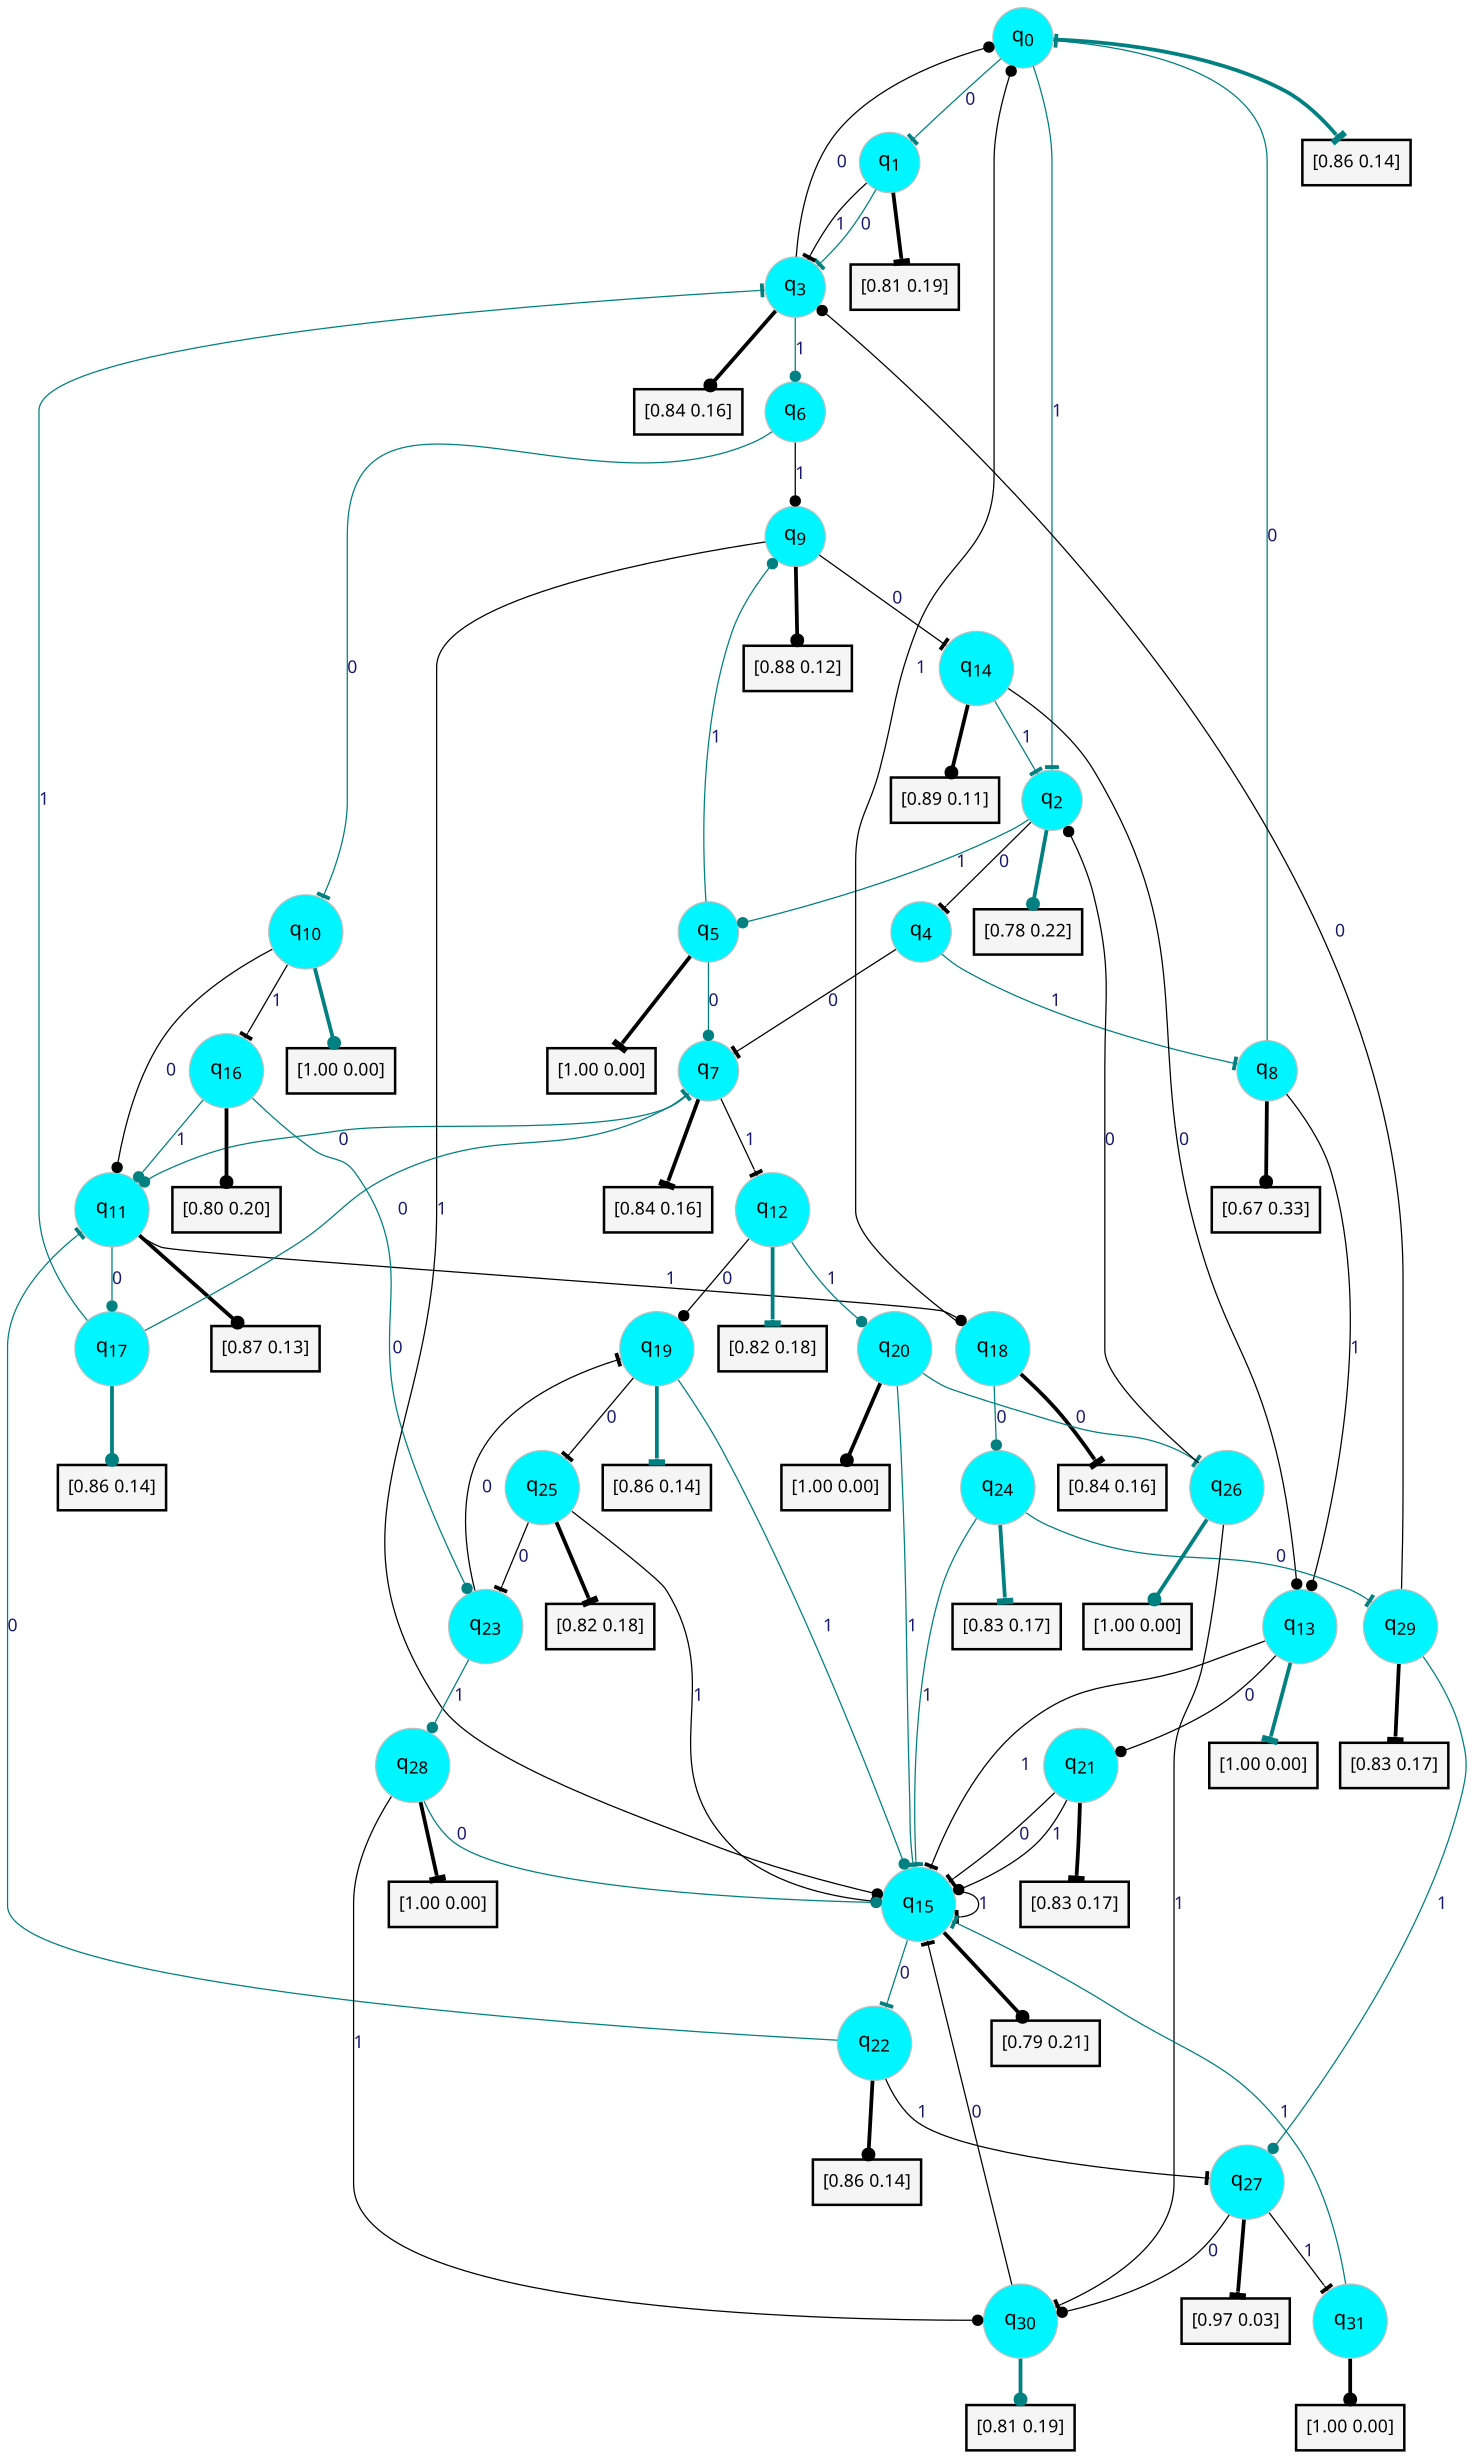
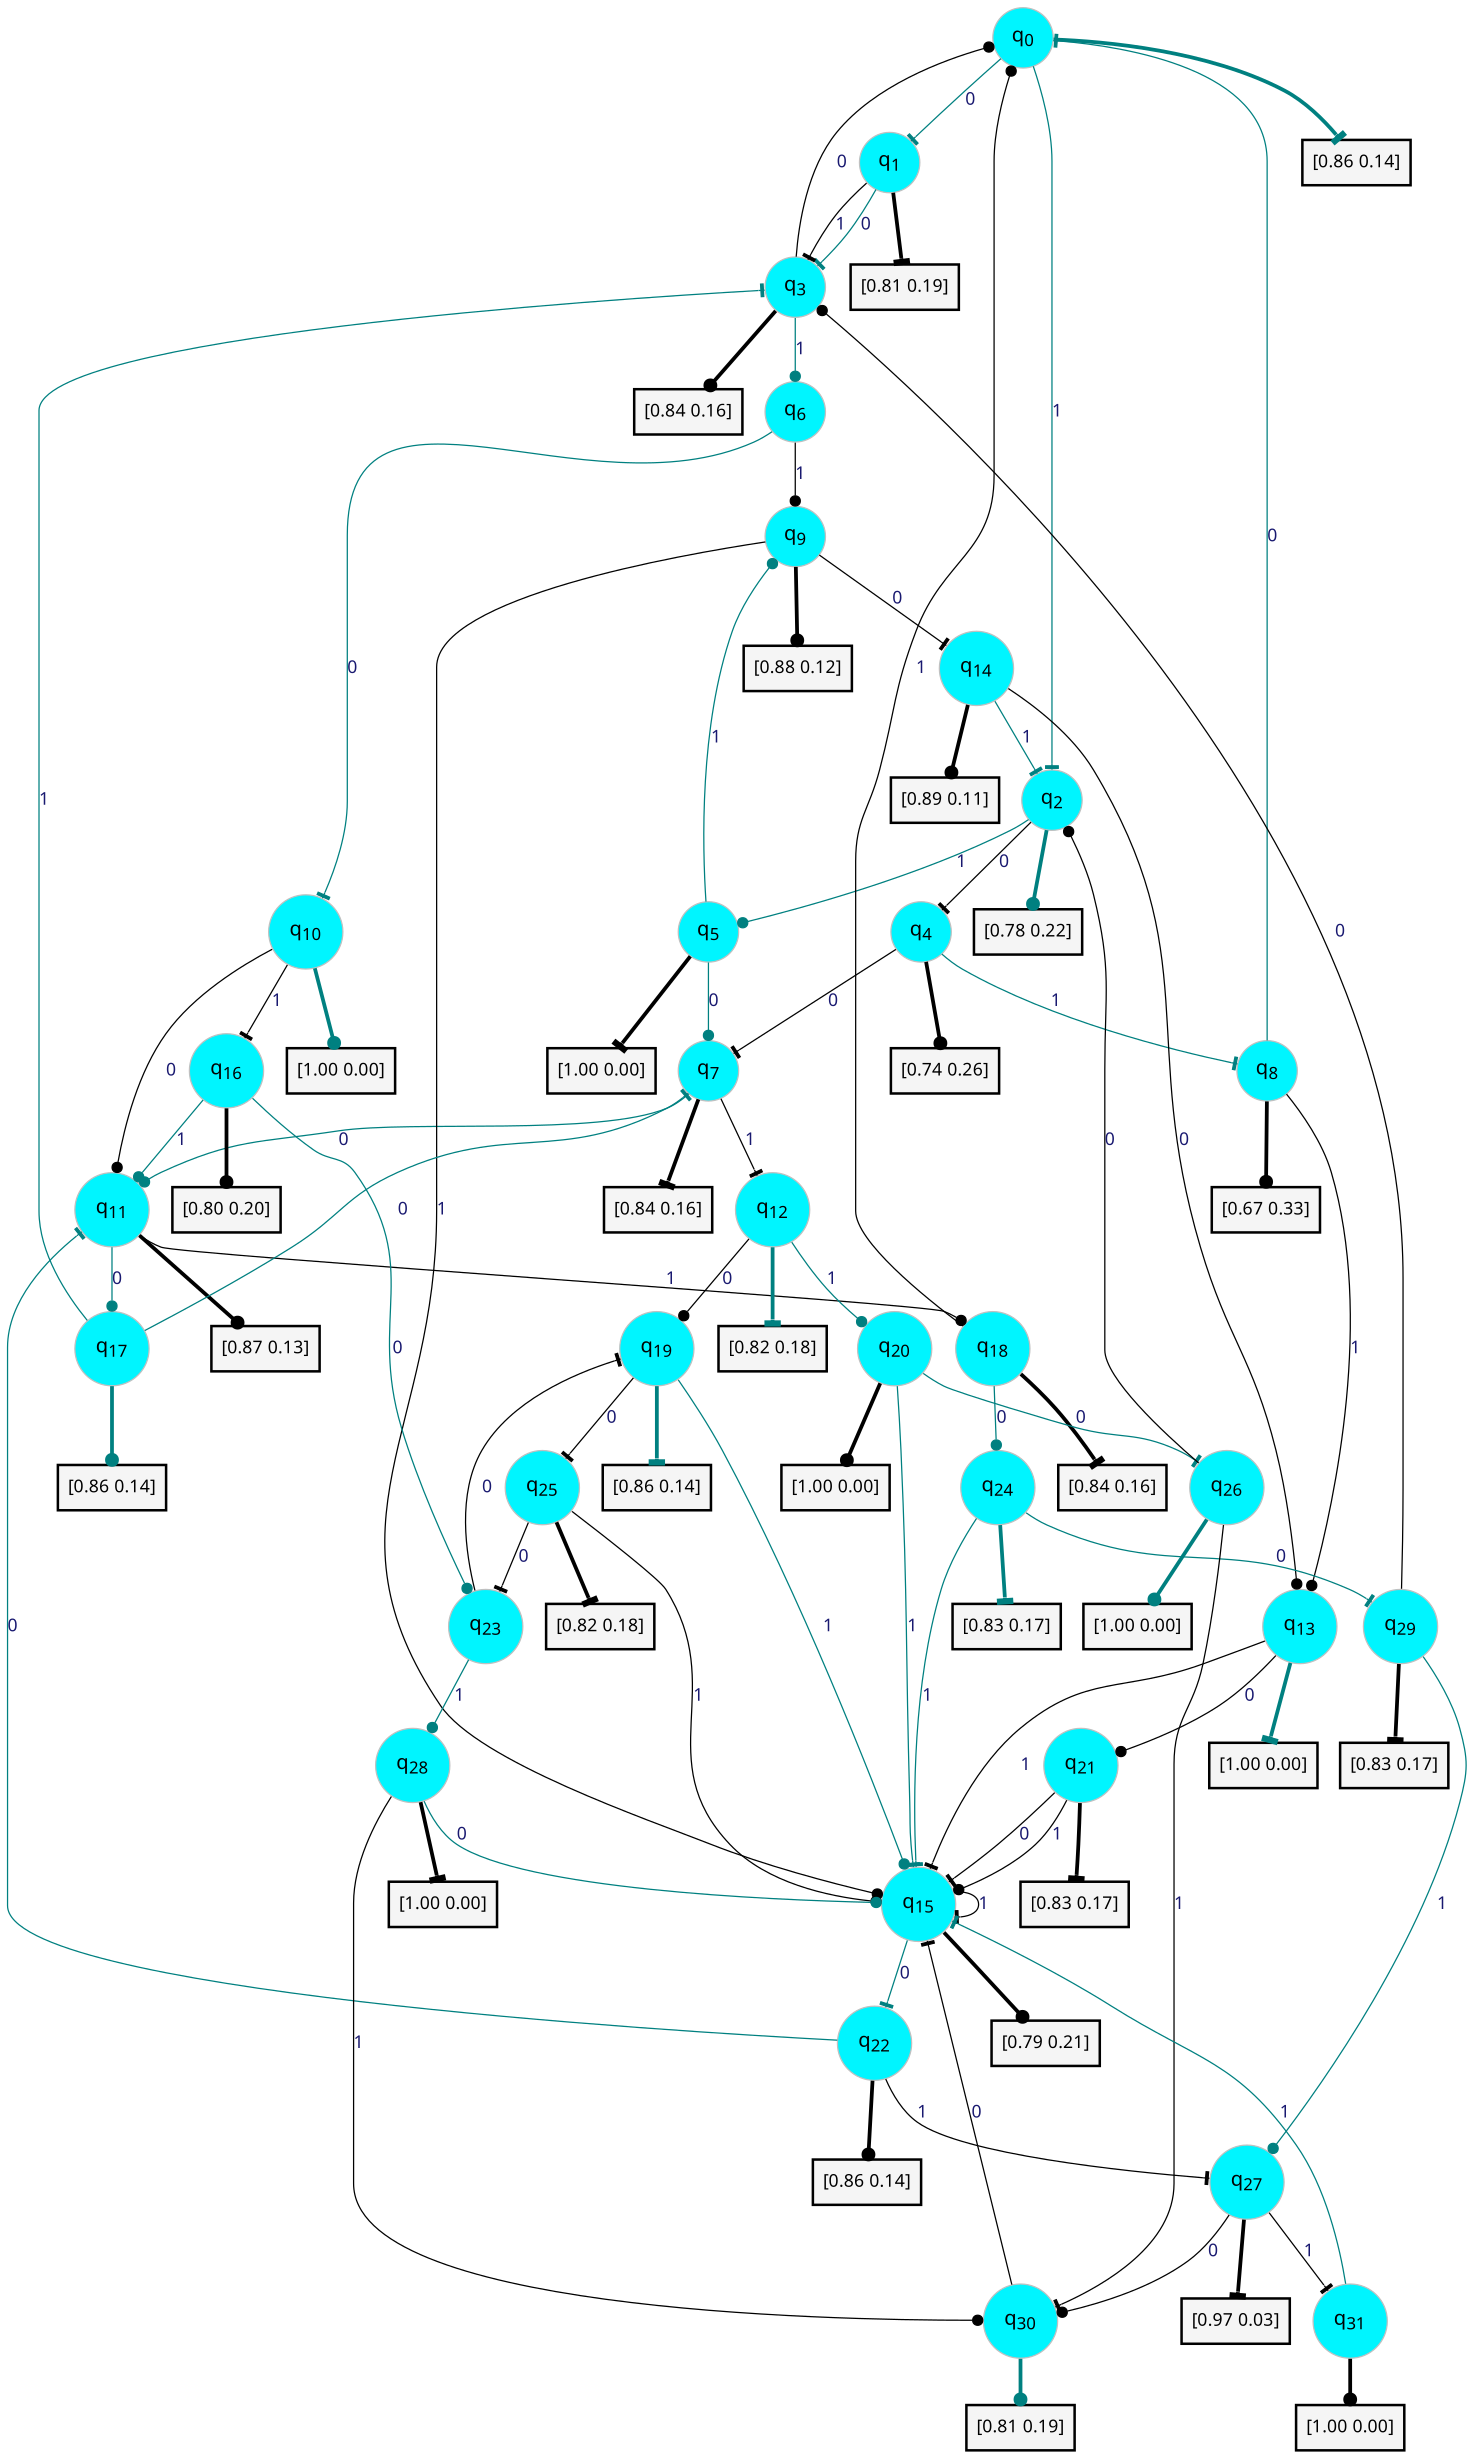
node "[0.74 0.26]": added
